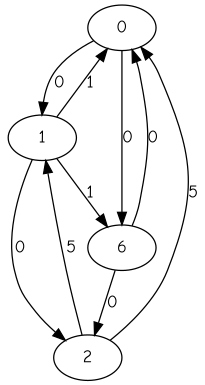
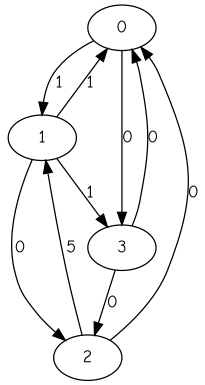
edge "0" -> "1": label "0" -> "1"
edge "2" -> "0": label "5" -> "0"
node "6": label "6" -> "3"
